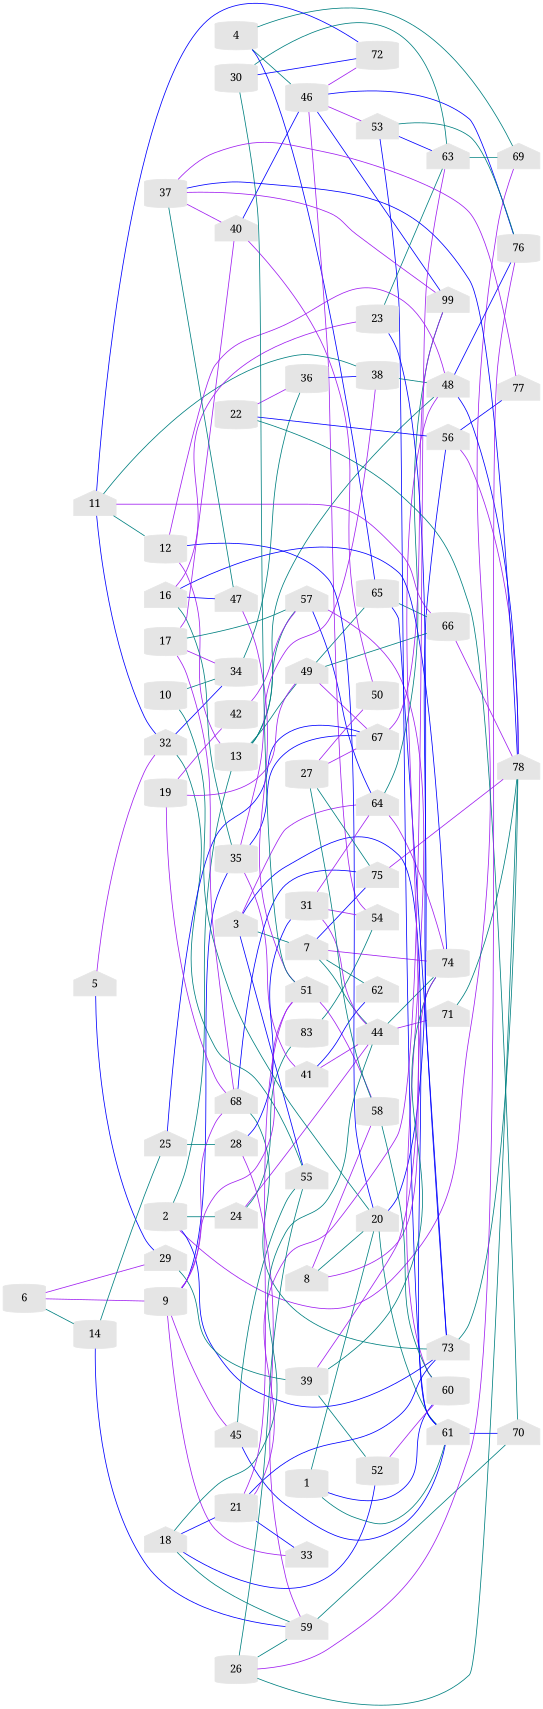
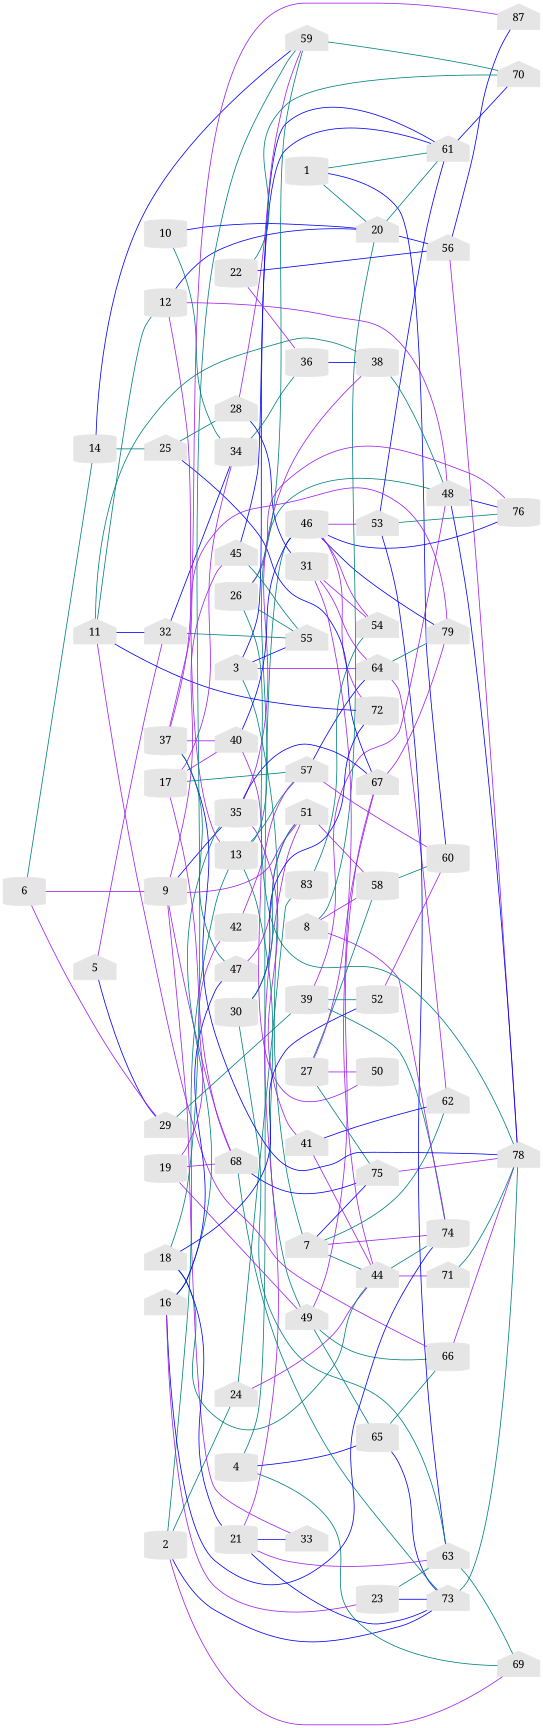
node "99": label "99" -> "79"
node "77": label "77" -> "87"
edge "64" -- "74": now "64" -- "62"
edge "10" -- "20": color teal -> blue
